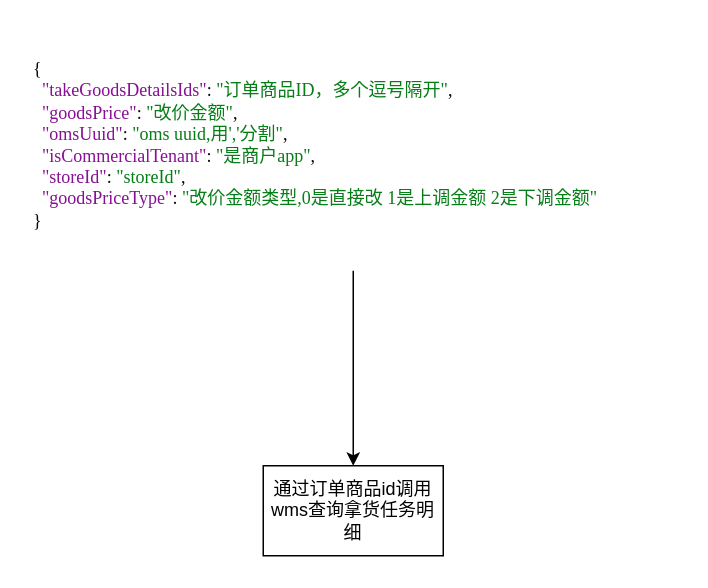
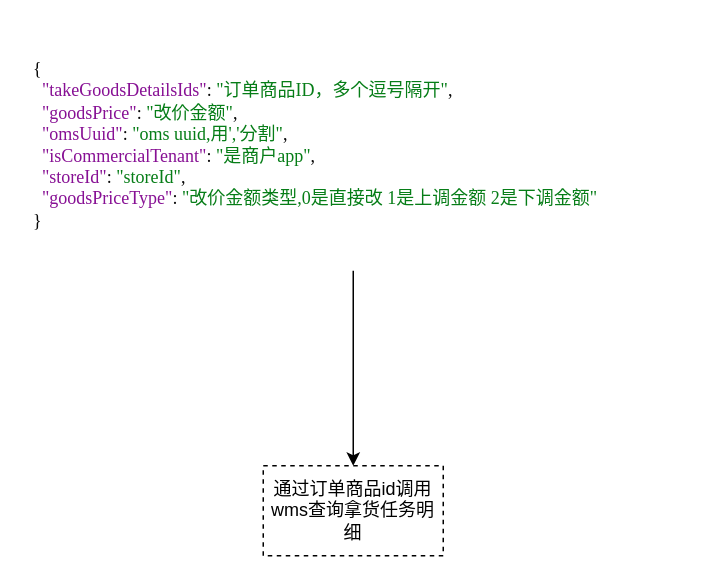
node "通过订单商品id调用wms查询拿货任务明细": style solid -> dashed
